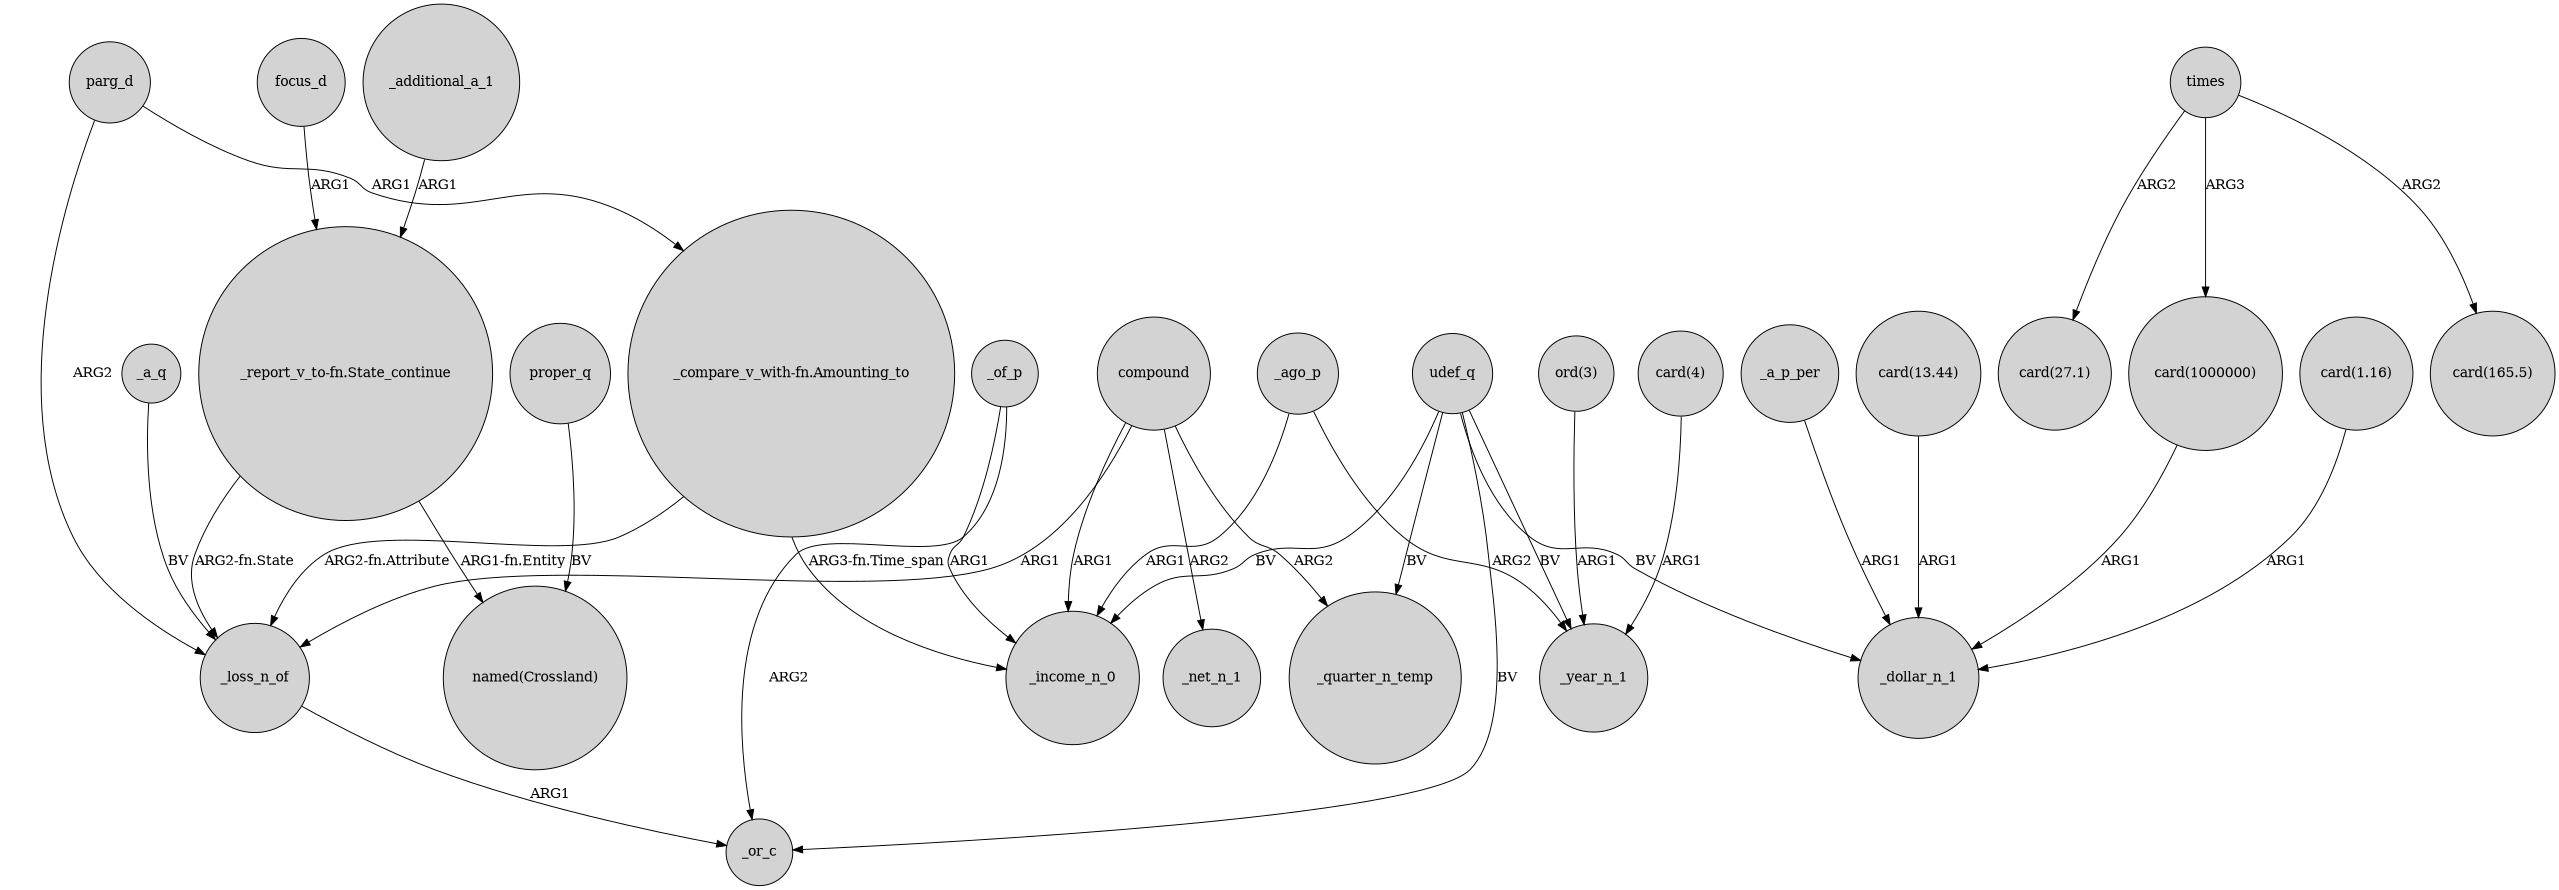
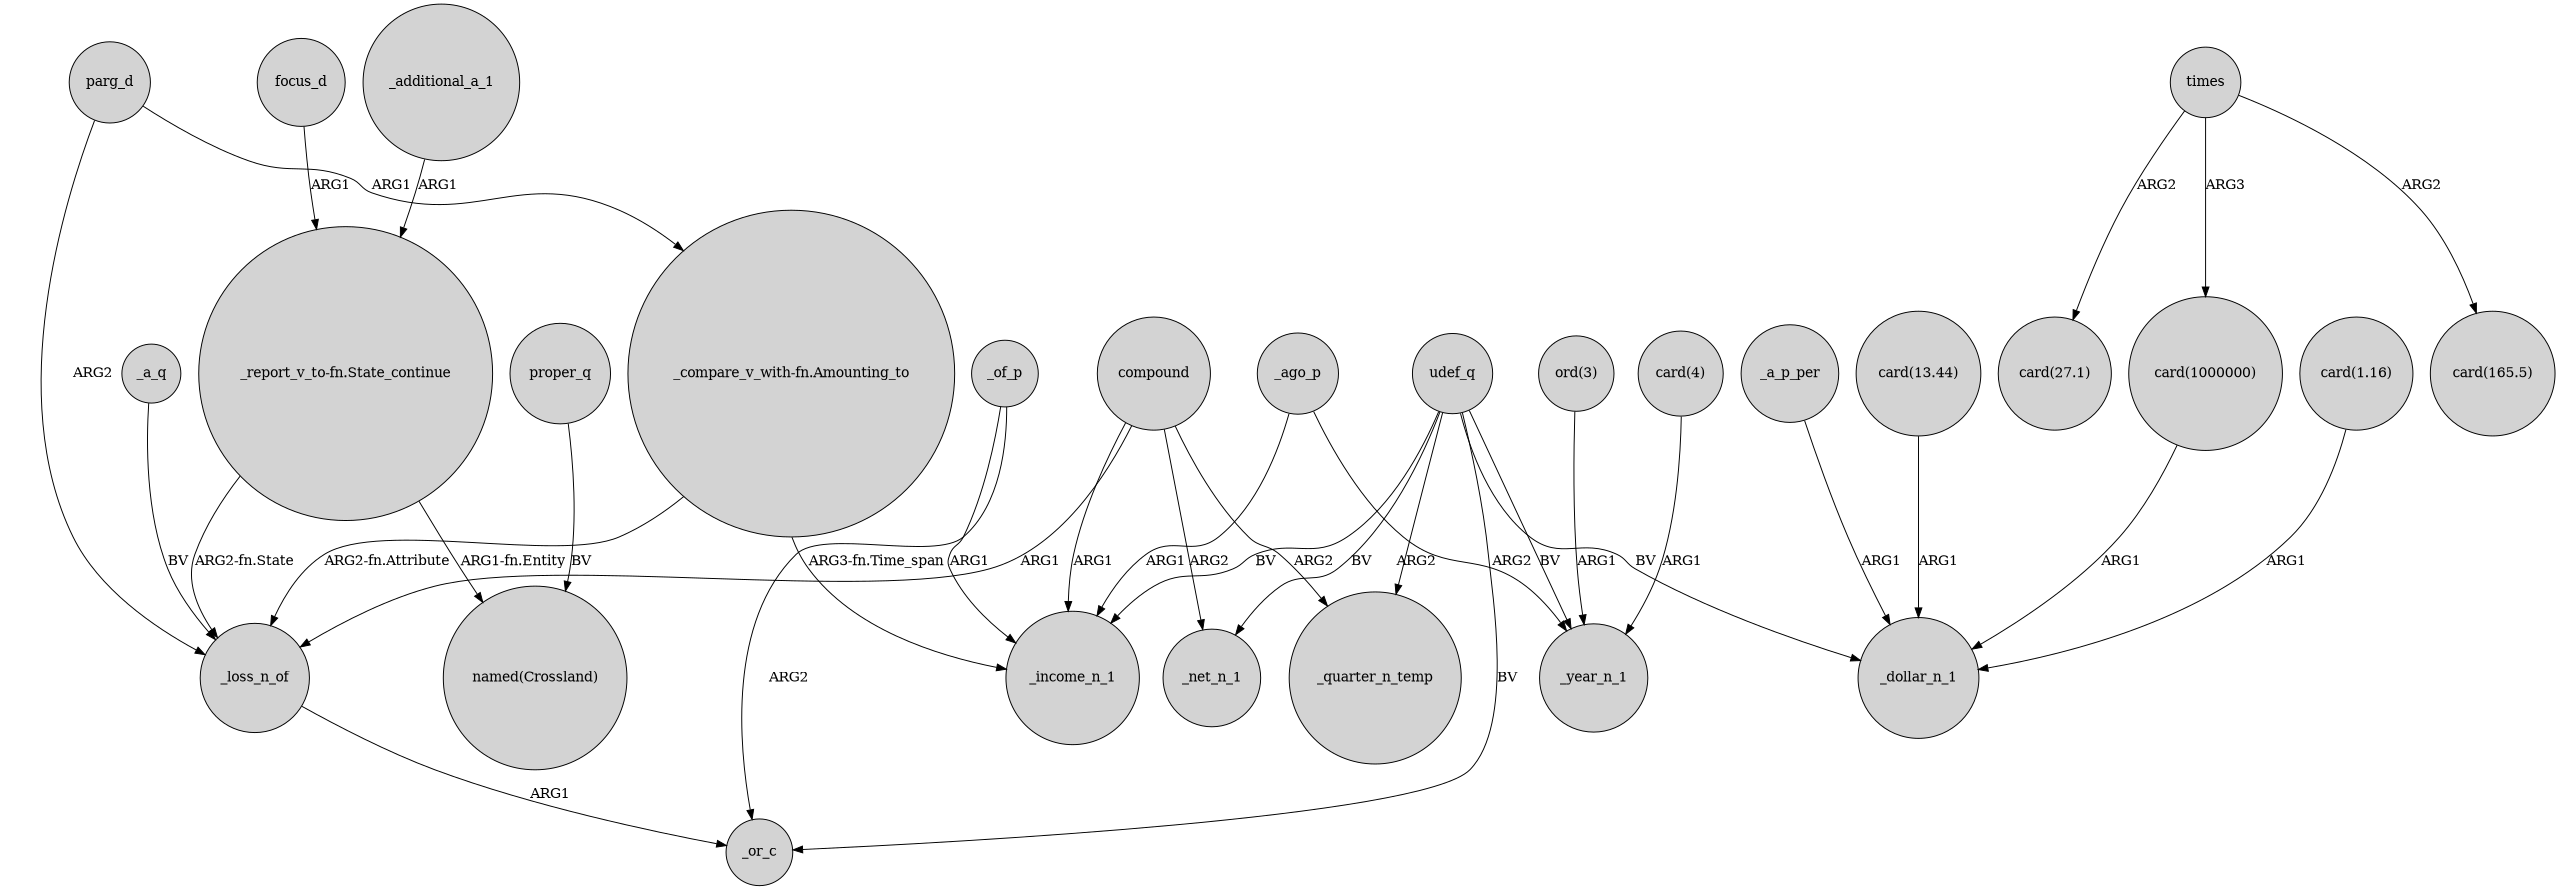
edge "udef_q" -> "_net_n_1": added, label "BV"
edge "udef_q" -> "_quarter_n_temp": label "BV" -> "ARG2"
node "_income_n_0": label "_income_n_0" -> "_income_n_1"
